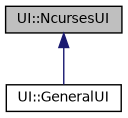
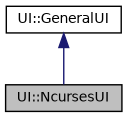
edge "UI::GeneralUI" -> "UI::NcursesUI": reversed
